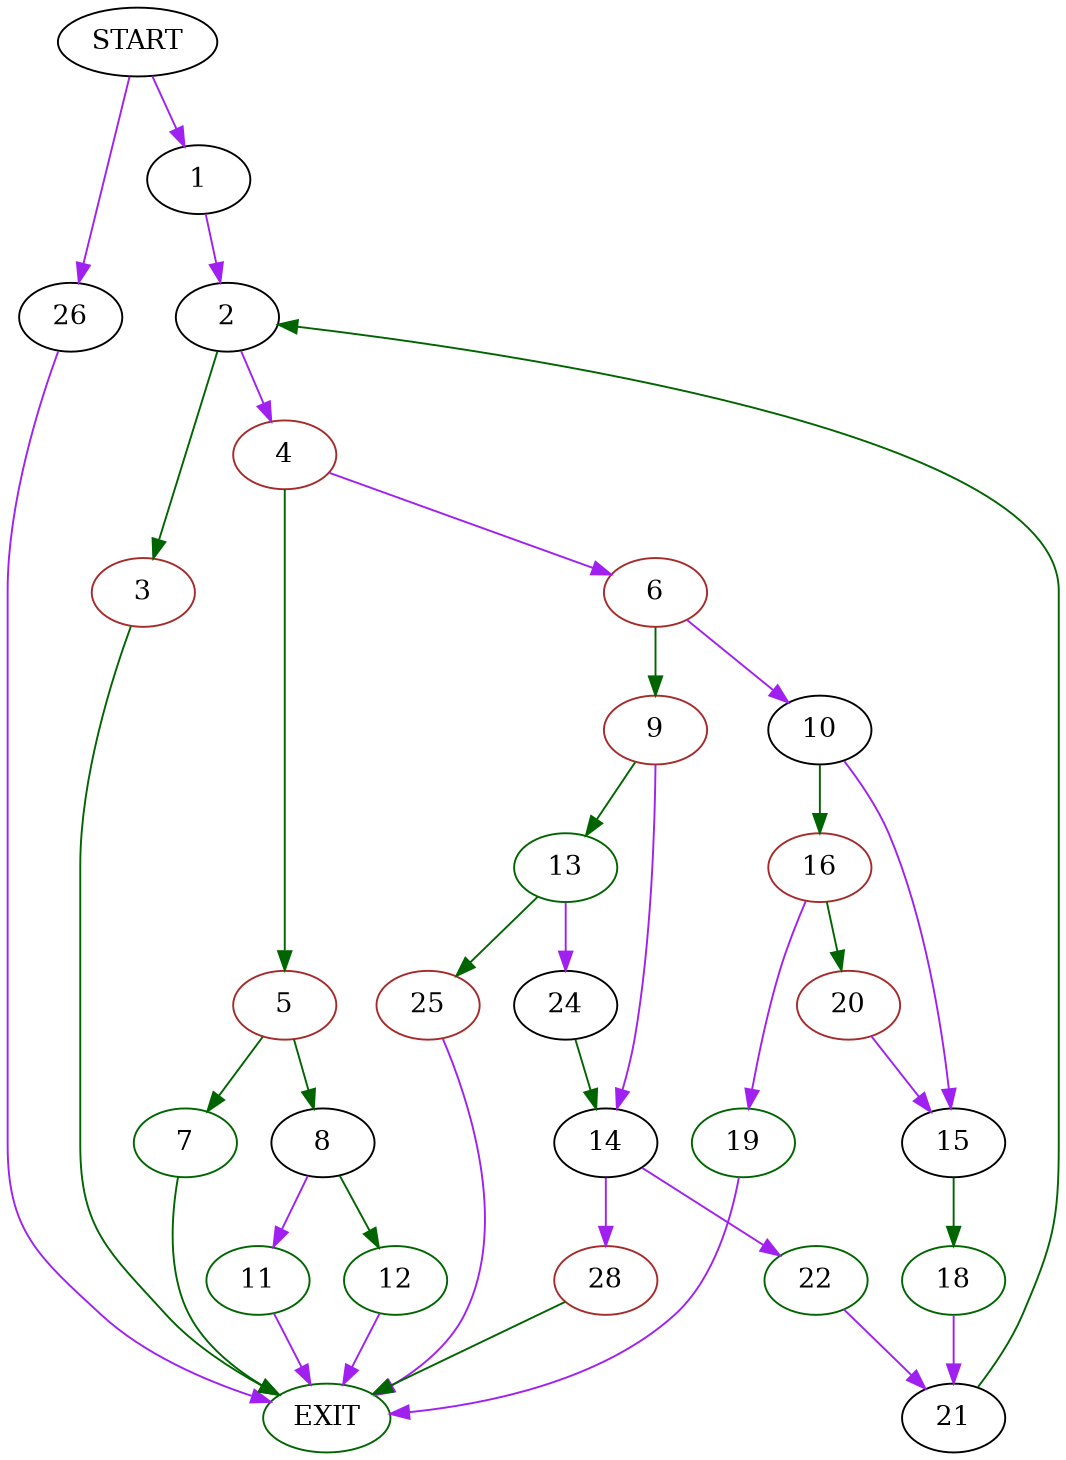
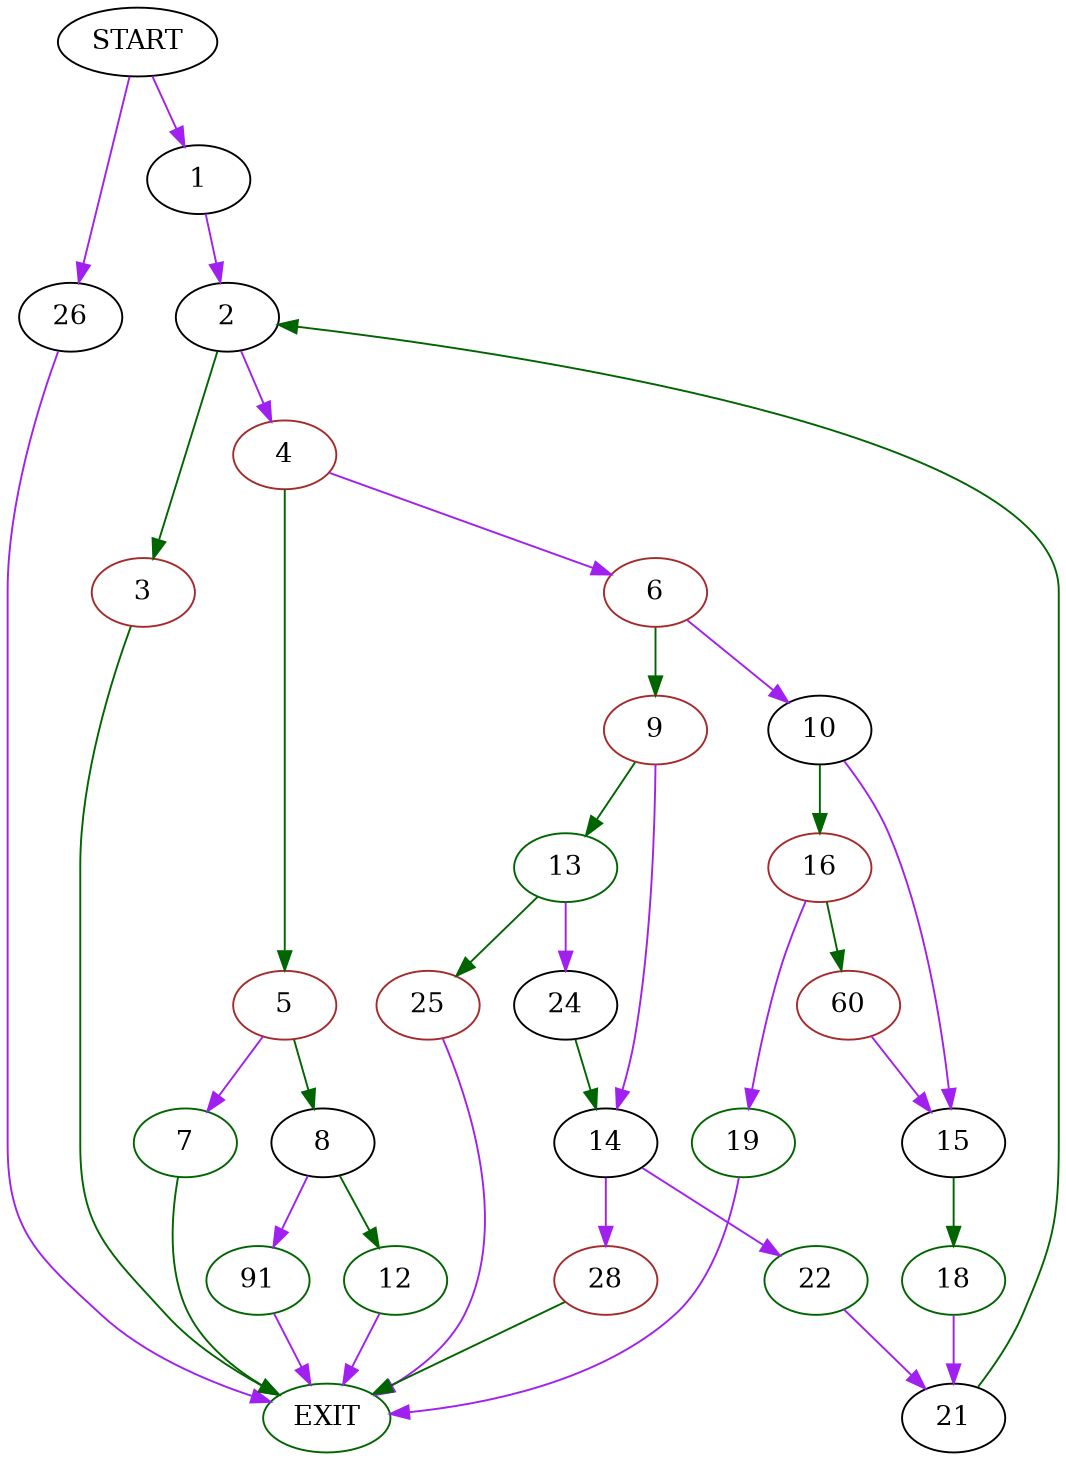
node "20": label "20" -> "60"
edge "5" -> "7": color darkgreen -> purple
node "11": label "11" -> "91"
